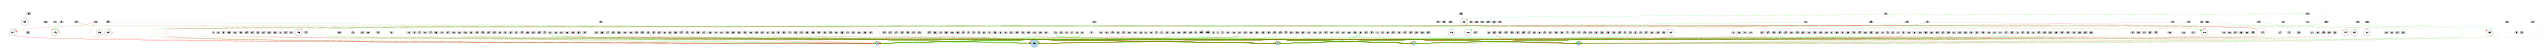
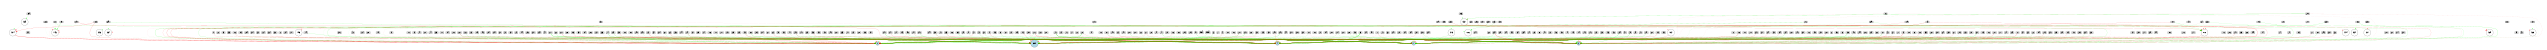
node "-286": added
node "-315": added
node "13660": added
